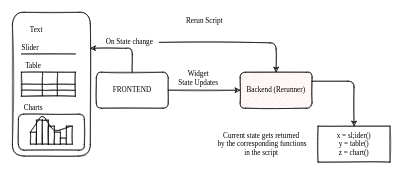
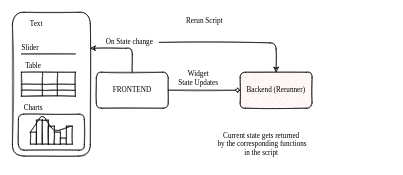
node "Text": moved (36, 30) -> (36, 24)
edge "Backend (Rerunner)" -> "x = sl;ider() y = table() z = chart()": removed
edge "FRONTEND" -> "Backend (Rerunner)": arrowhead classic -> diamond
node "x = sl;ider() y = table() z = chart()": removed
